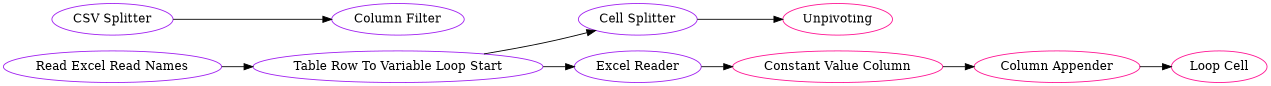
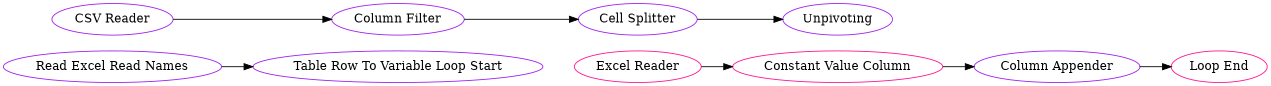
node "CSV Splitter": label "CSV Splitter" -> "CSV Reader"
node "Unpivoting": color deeppink -> purple
edge "Table Row To Variable Loop Start" -> "Cell Splitter": now "Column Filter" -> "Cell Splitter"
edge "Table Row To Variable Loop Start" -> "Excel Reader": removed
node "Excel Reader": color purple -> deeppink
node "Column Appender": color deeppink -> purple
node "Loop Cell": label "Loop Cell" -> "Loop End"
